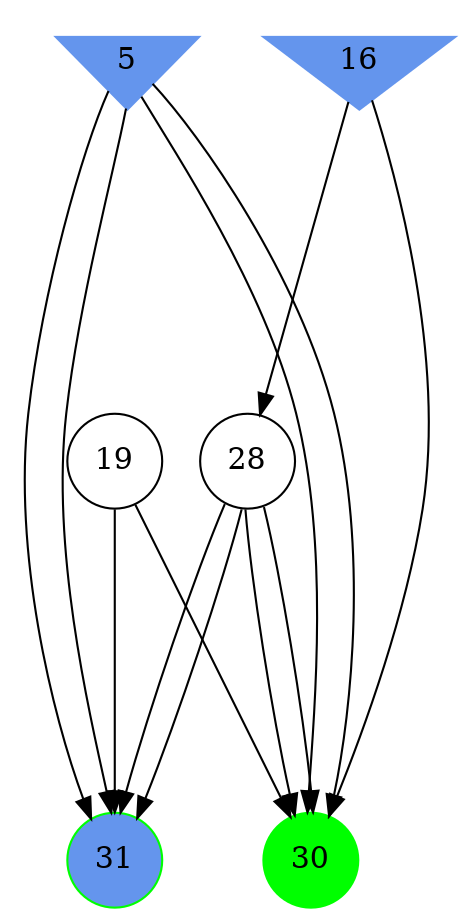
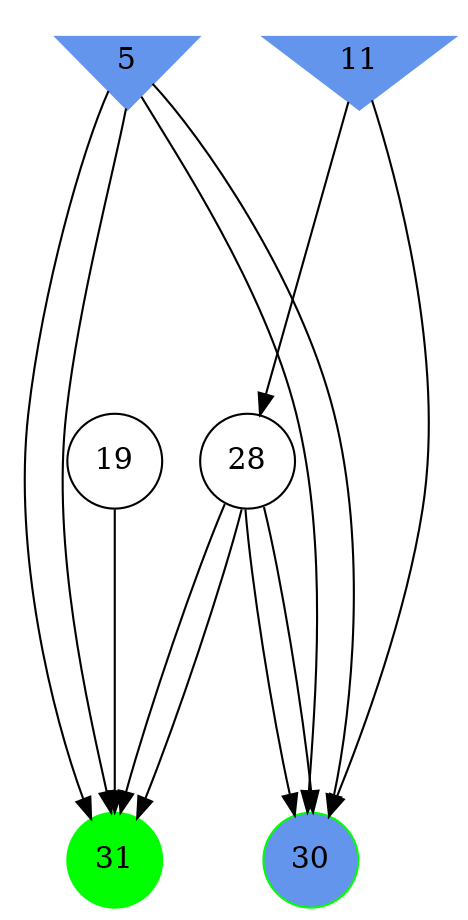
node "16": label "16" -> "11"
edge "19" -> "30": removed
node "31": fillcolor cornflowerblue -> green
node "30": fillcolor green -> cornflowerblue
